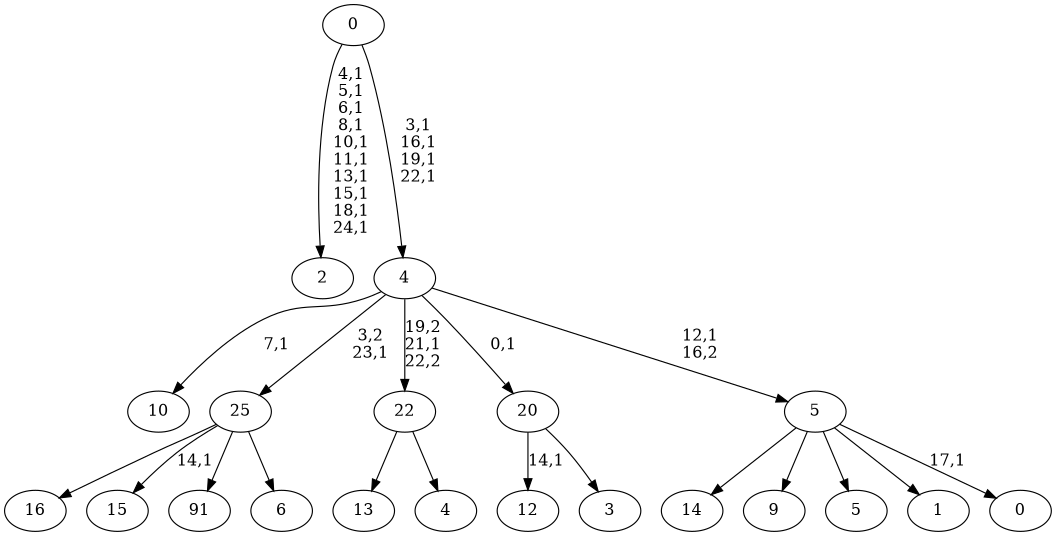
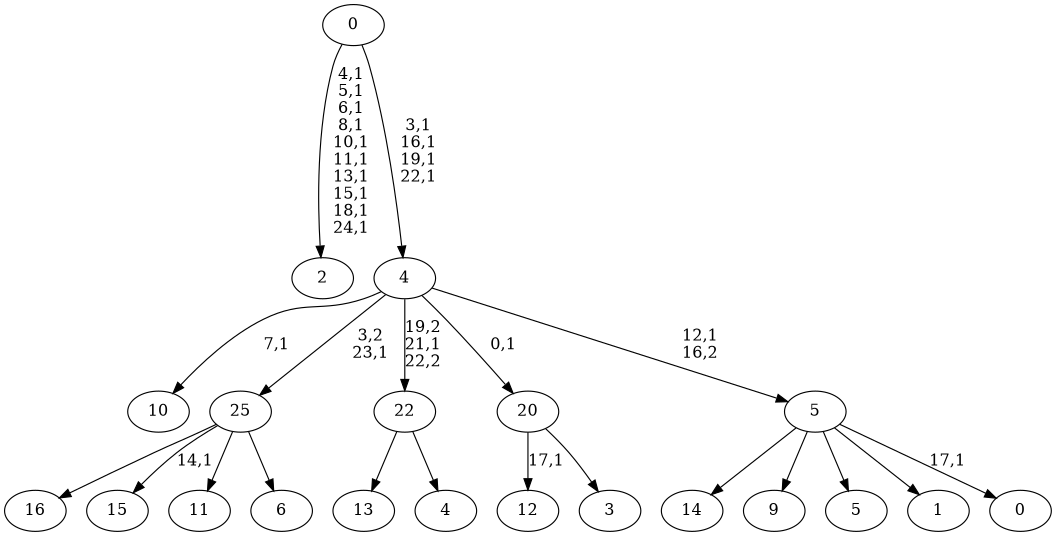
edge "20" -> "12": label "14,1" -> "17,1"
node "91": label "91" -> "11"
